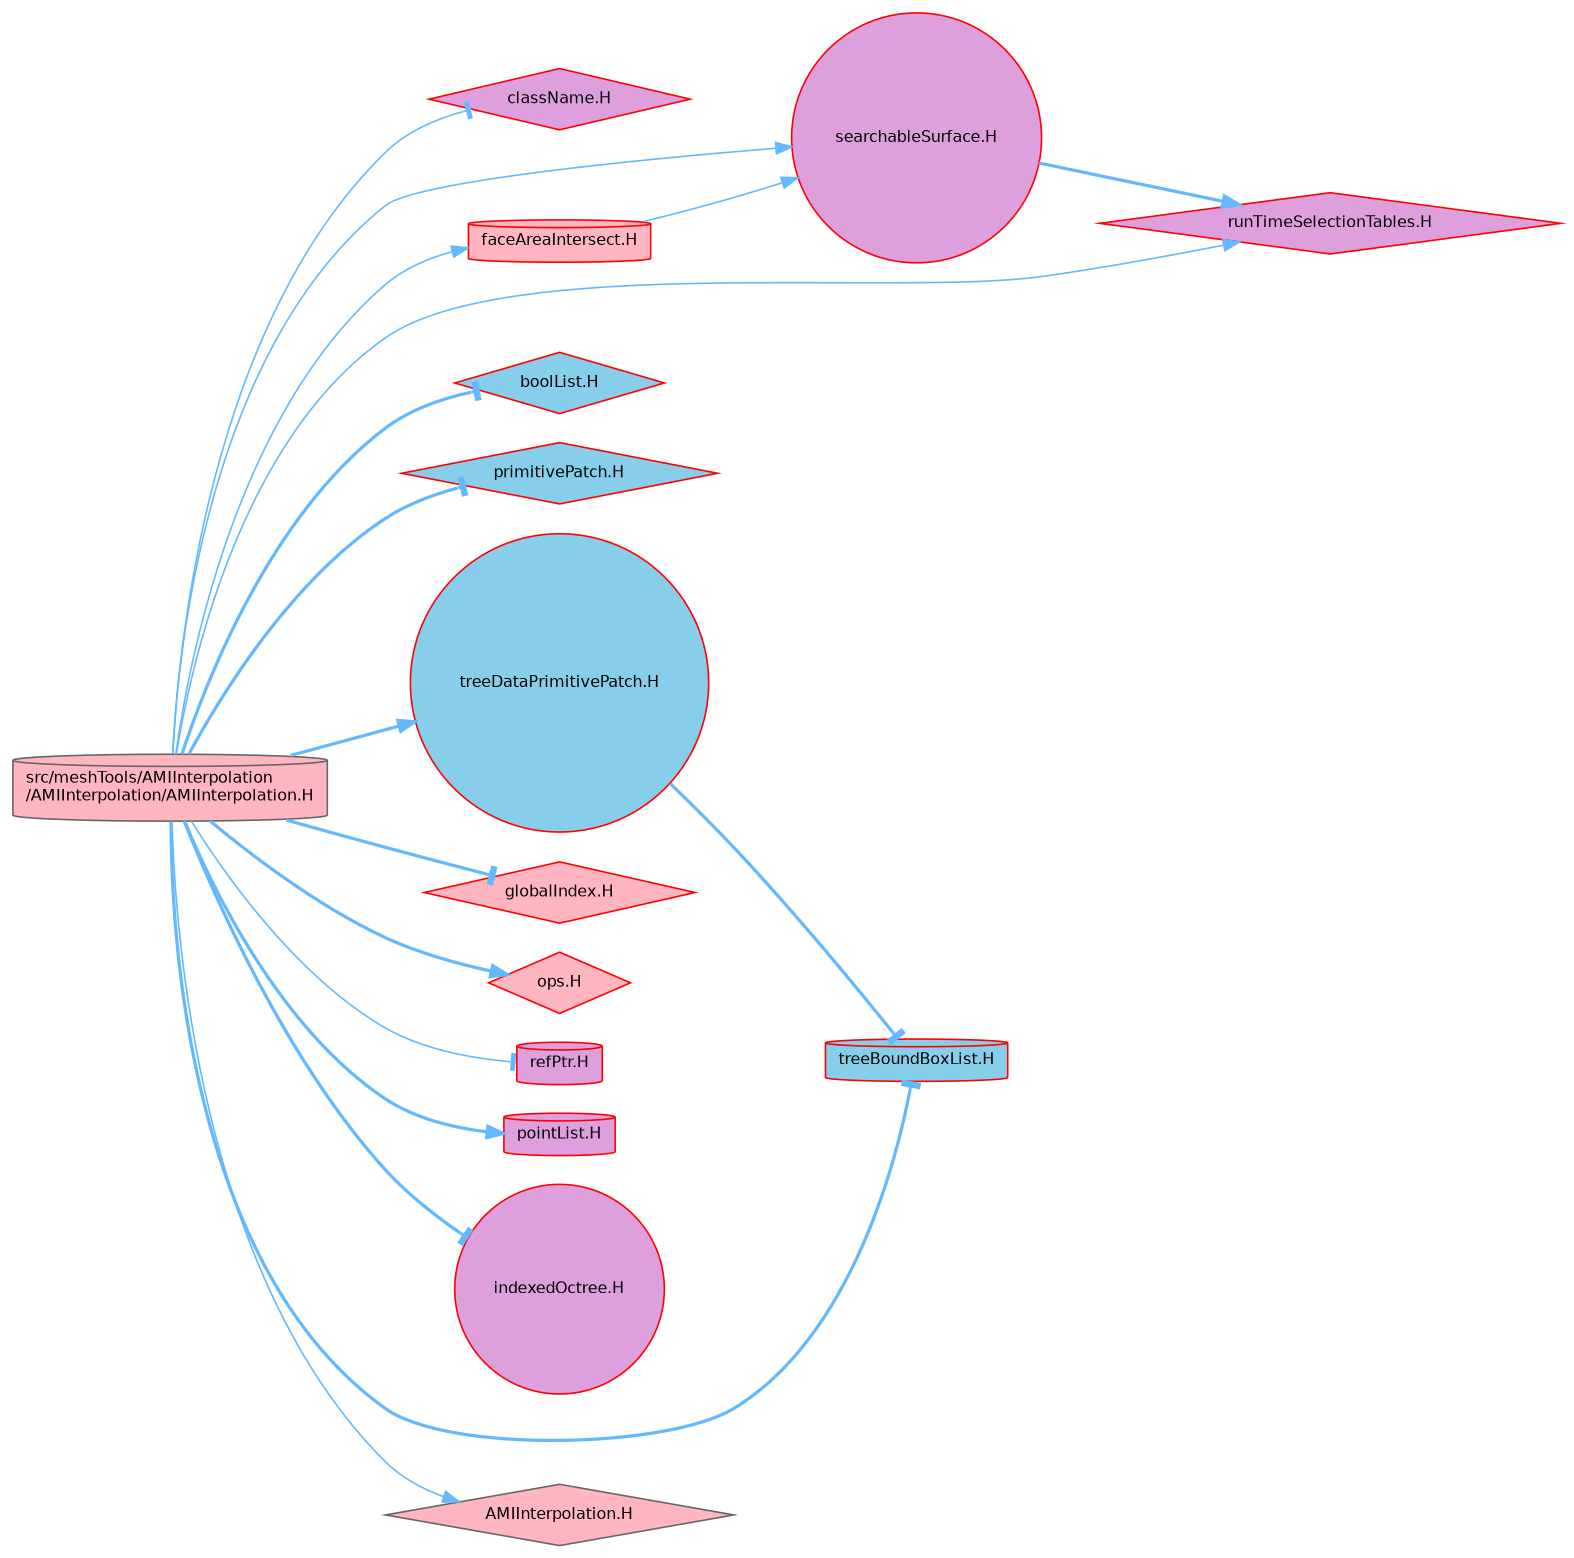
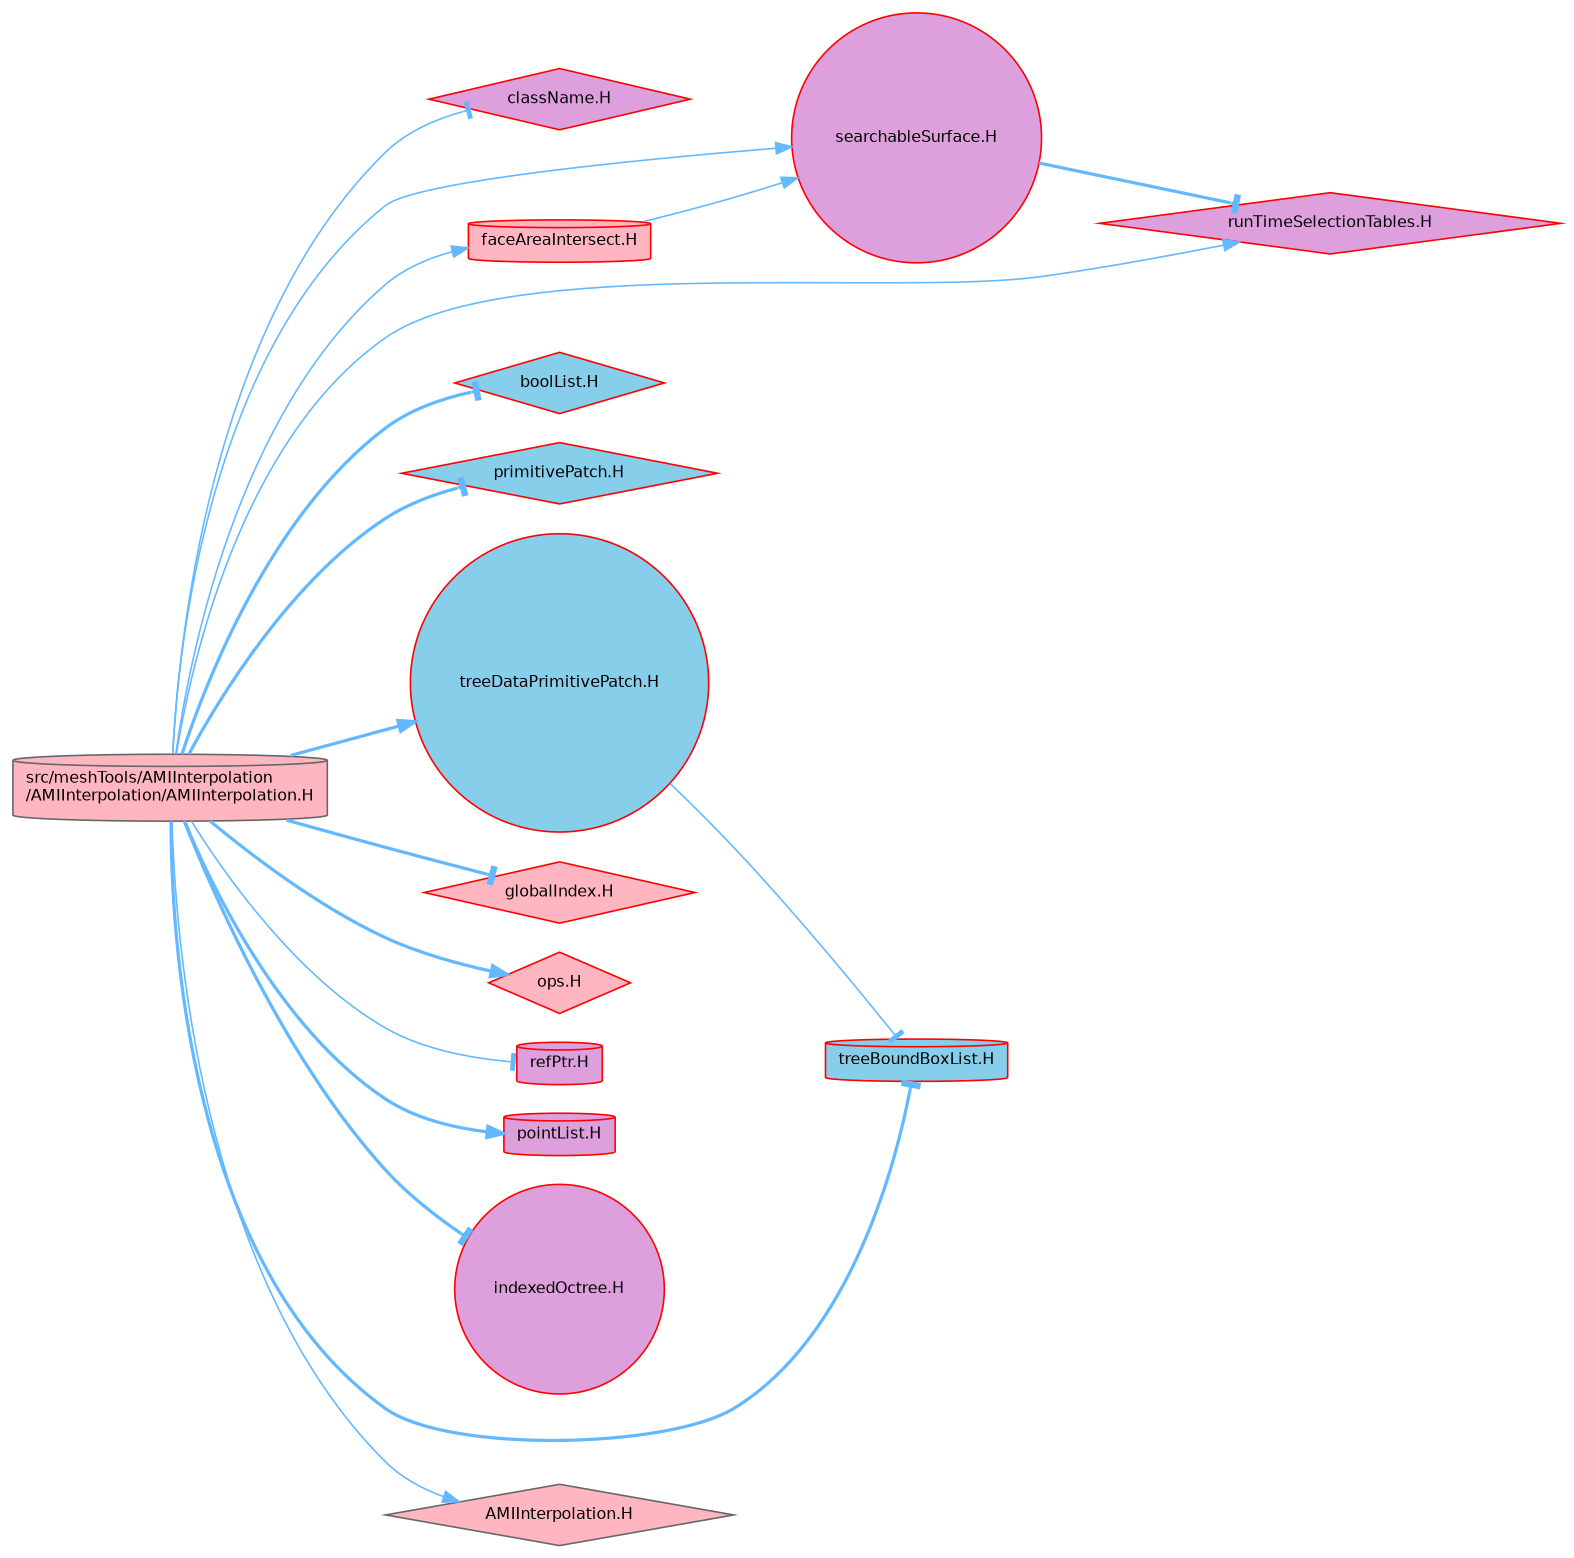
edge "searchableSurface.H" -> "runTimeSelectionTables.H": arrowhead normal -> tee
edge "treeDataPrimitivePatch.H" -> "treeBoundBoxList.H": style bold -> solid
